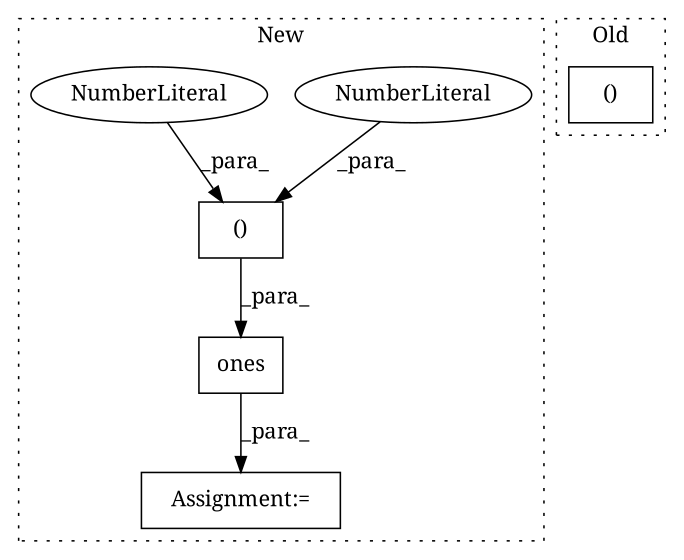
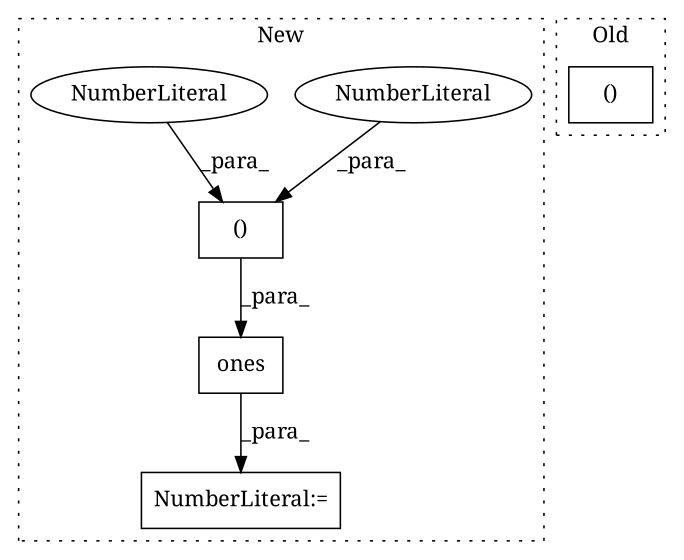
node "Assignment:=": label "Assignment:=" -> "NumberLiteral:="
